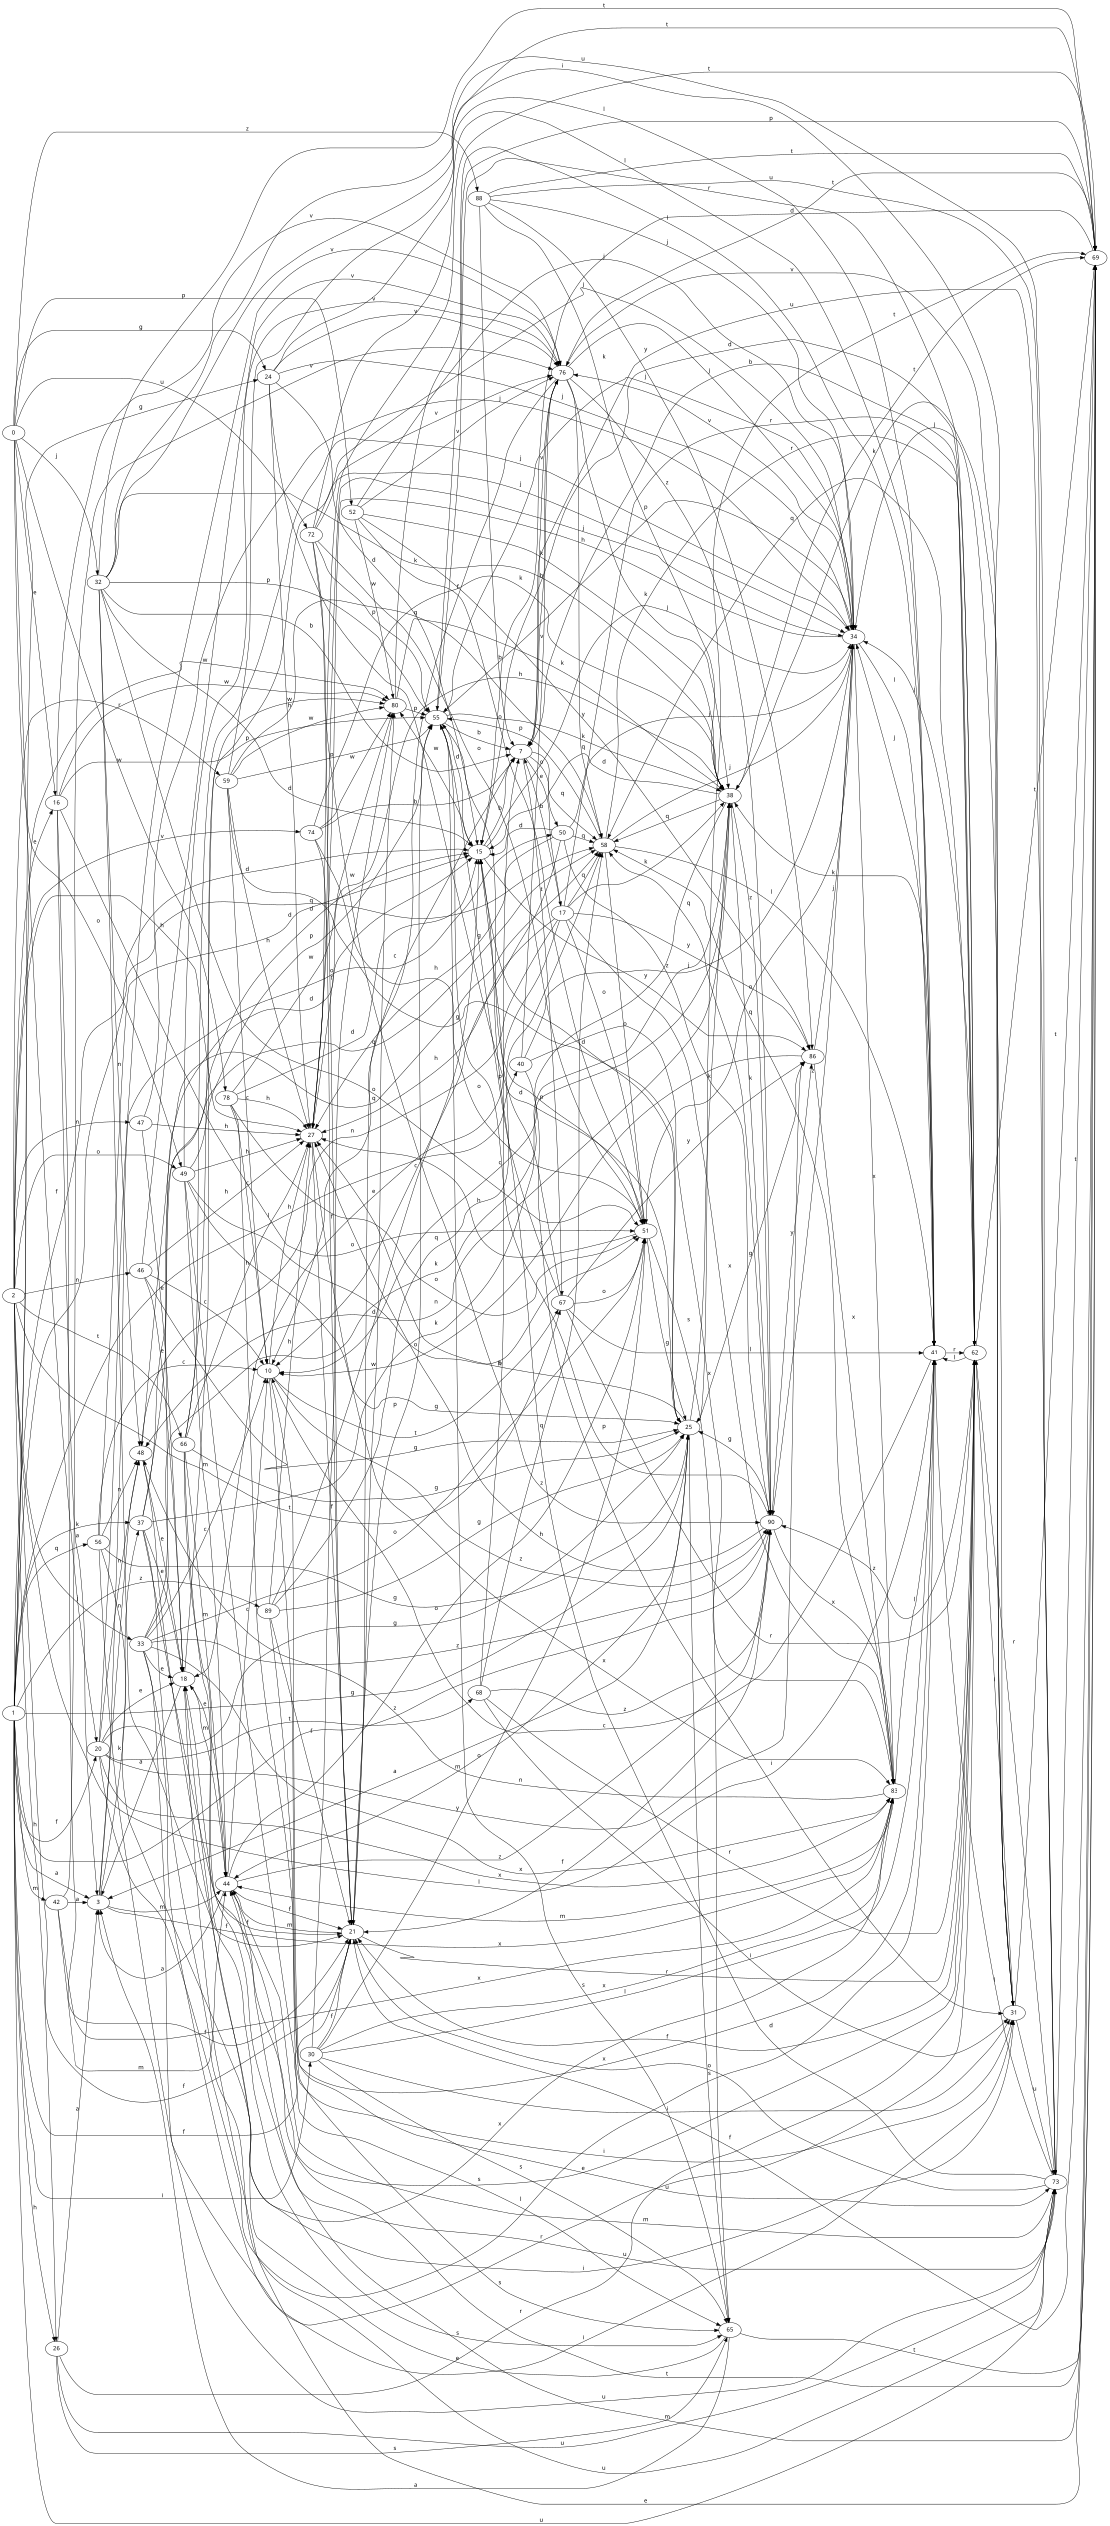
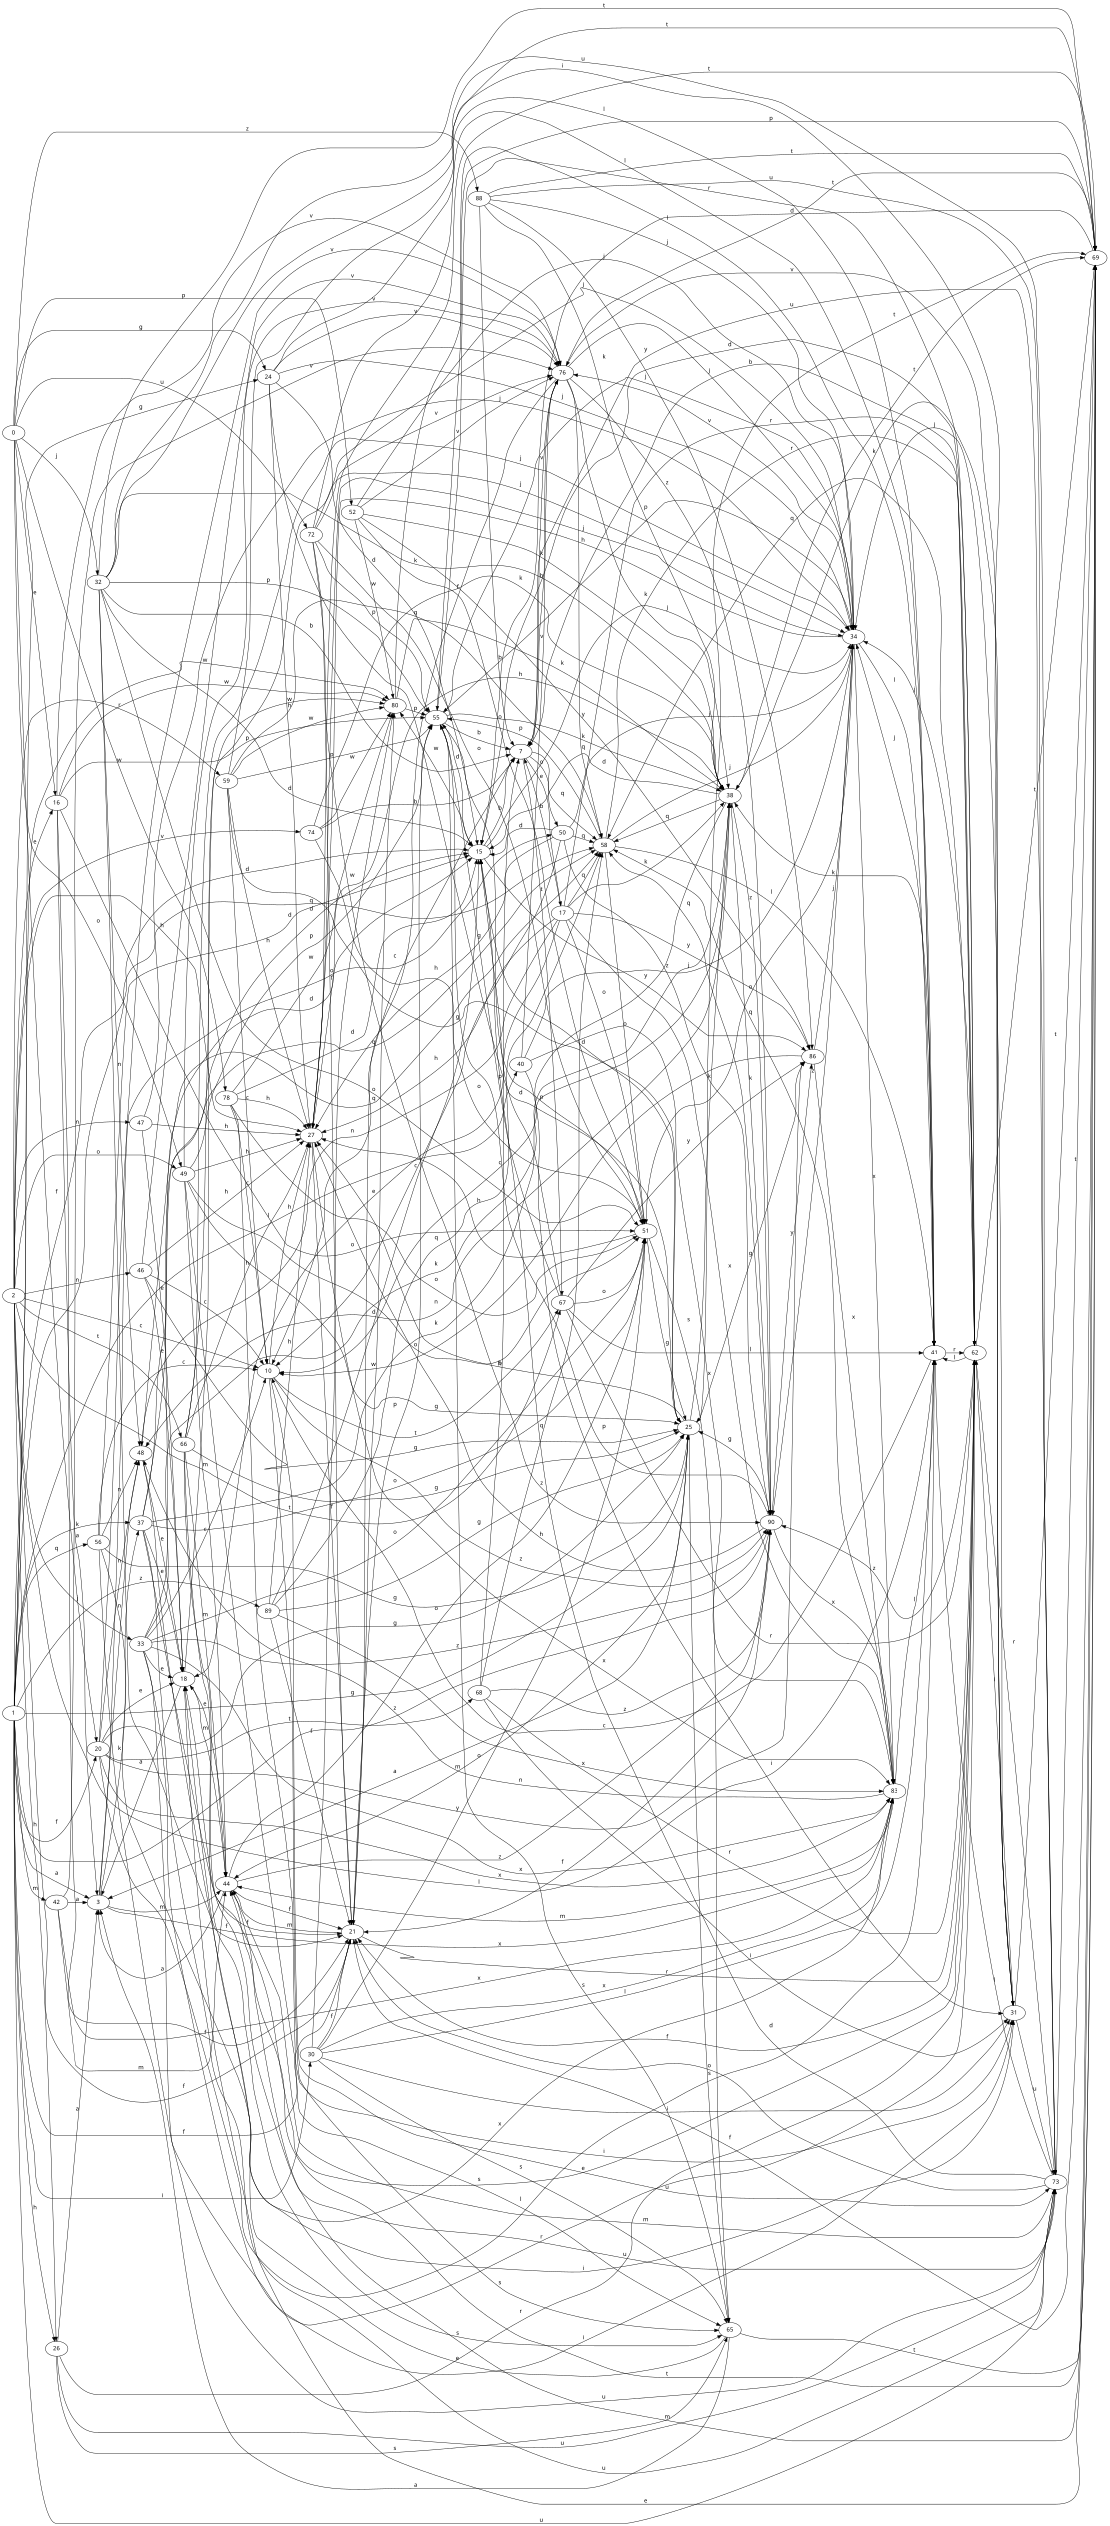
edge "74" -> "21": removed, label "f"
edge "37" -> "51": added, label "o"
edge "44" -> "10": now "2" -> "10"
edge "89" -> "41": now "89" -> "83"
